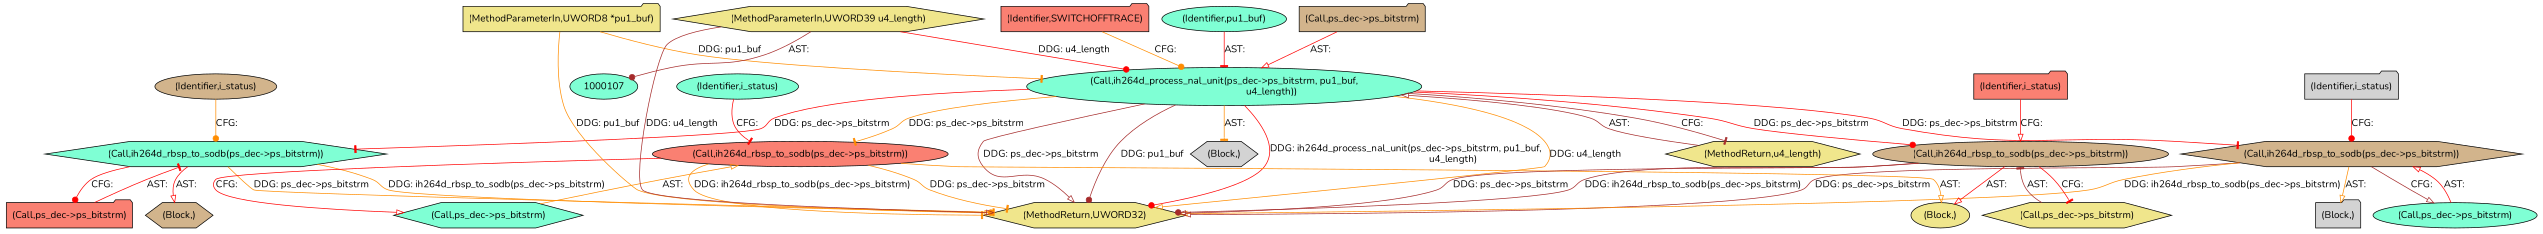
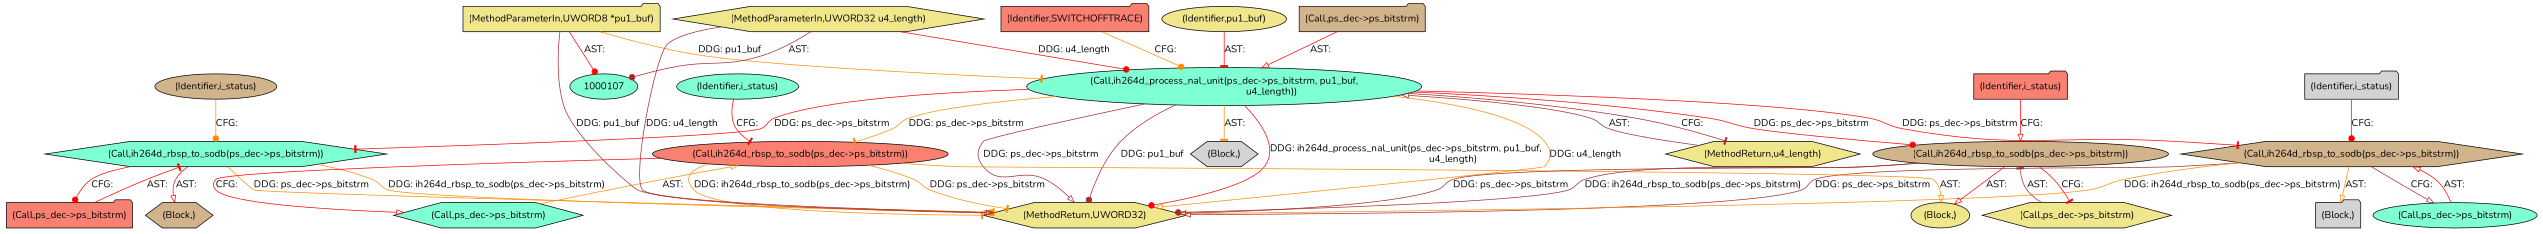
node "(MethodParameterIn,UWORD39 u4_length)": label "(MethodParameterIn,UWORD39 u4_length)" -> "(MethodParameterIn,UWORD32 u4_length)"
node "(Identifier,pu1_buf)": fillcolor aquamarine -> khaki
edge "(MethodParameterIn,UWORD8 *pu1_buf)" -> "1000107": added, label "AST:"
edge "(MethodParameterIn,UWORD8 *pu1_buf)" -> "(MethodReturn,UWORD32)": color darkorange -> brown
